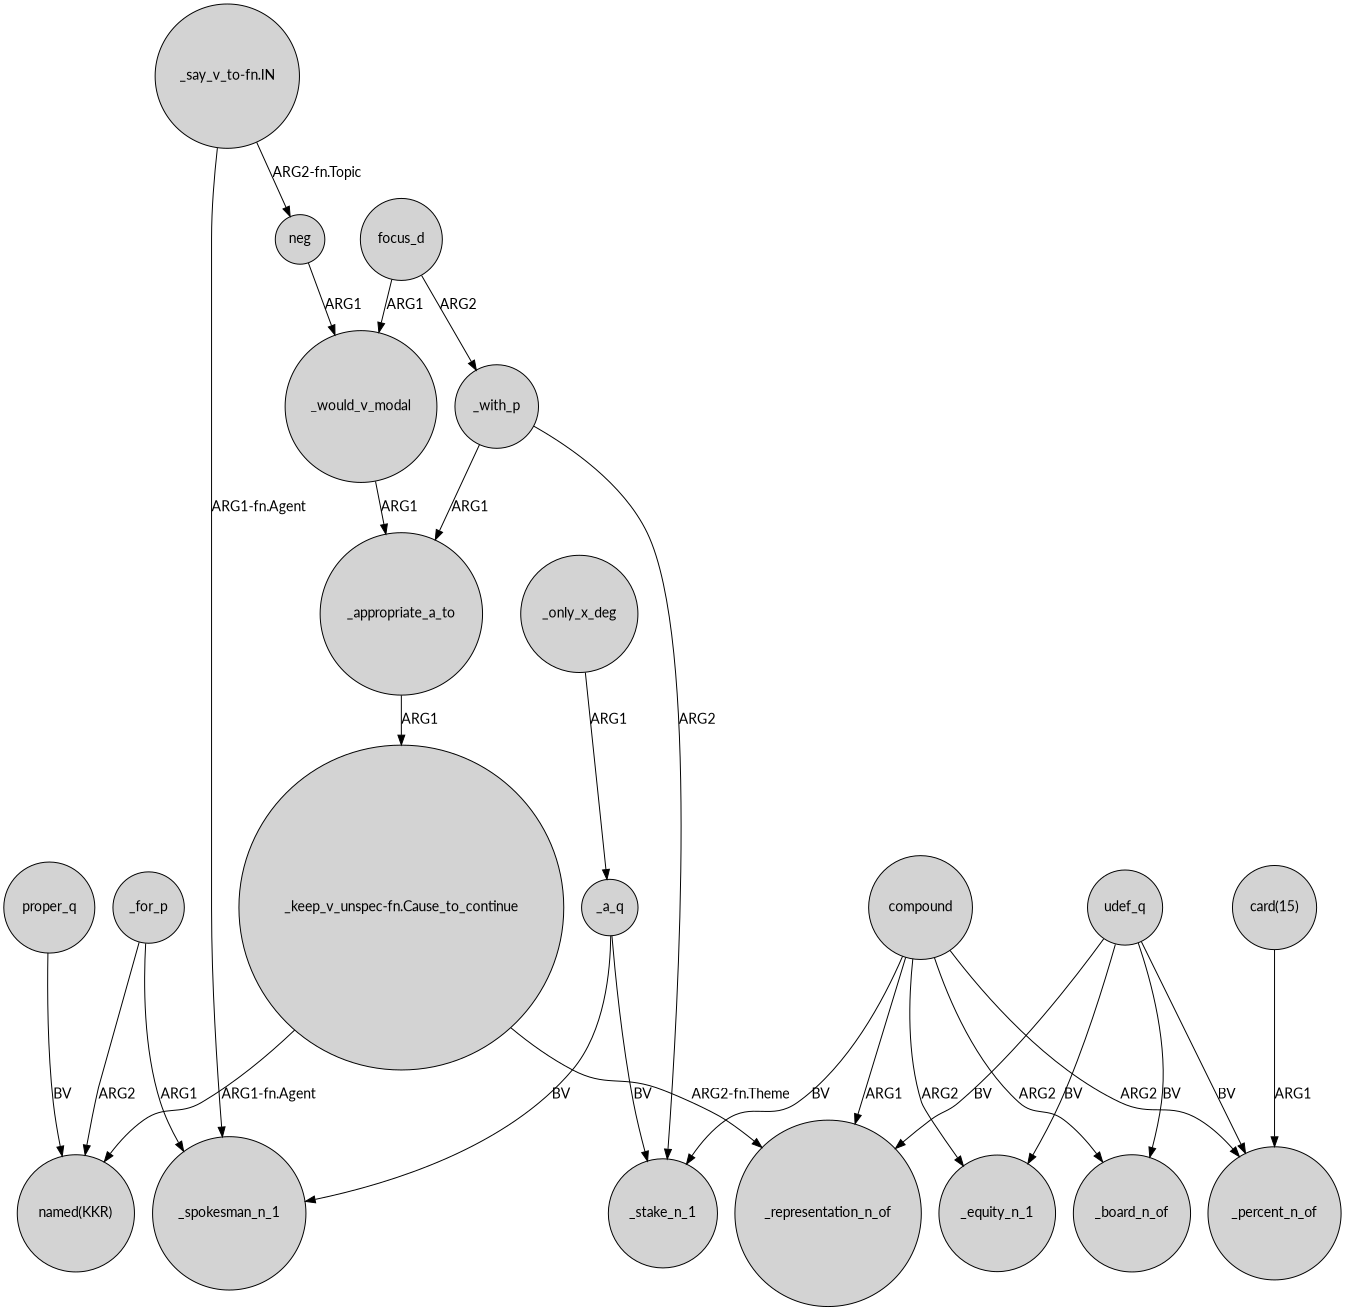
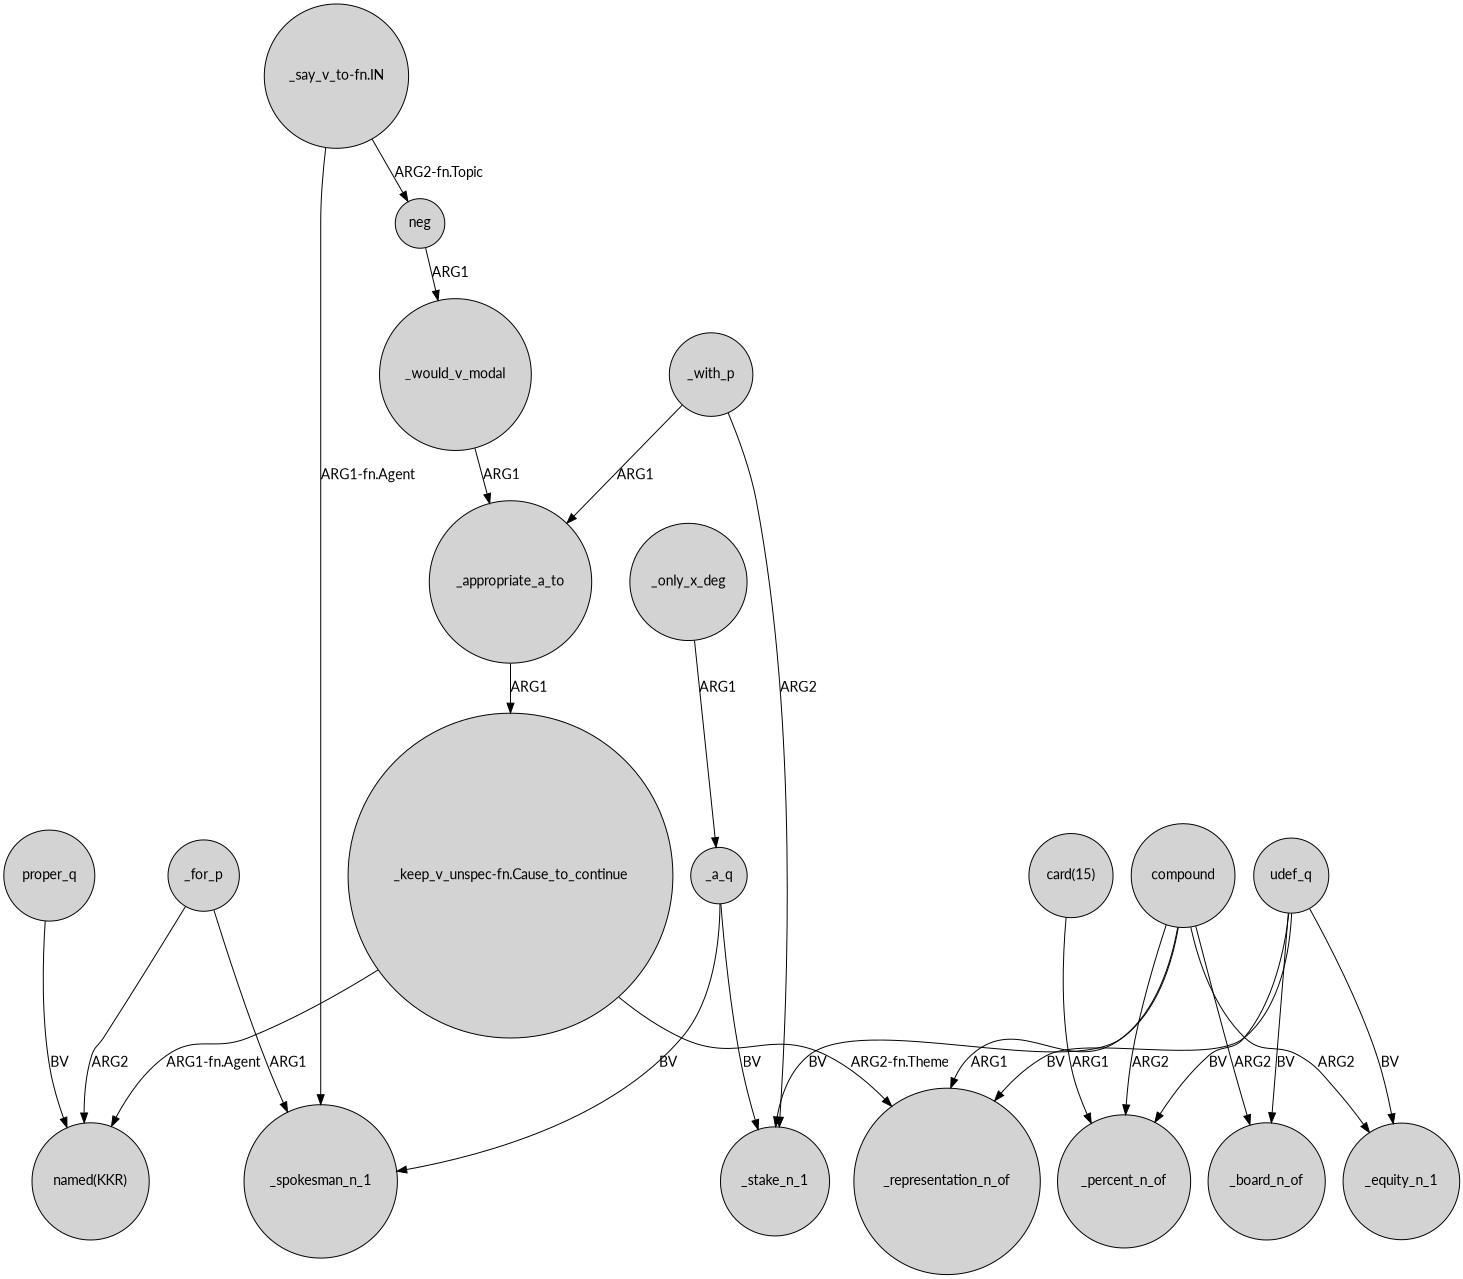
node "focus_d": removed
